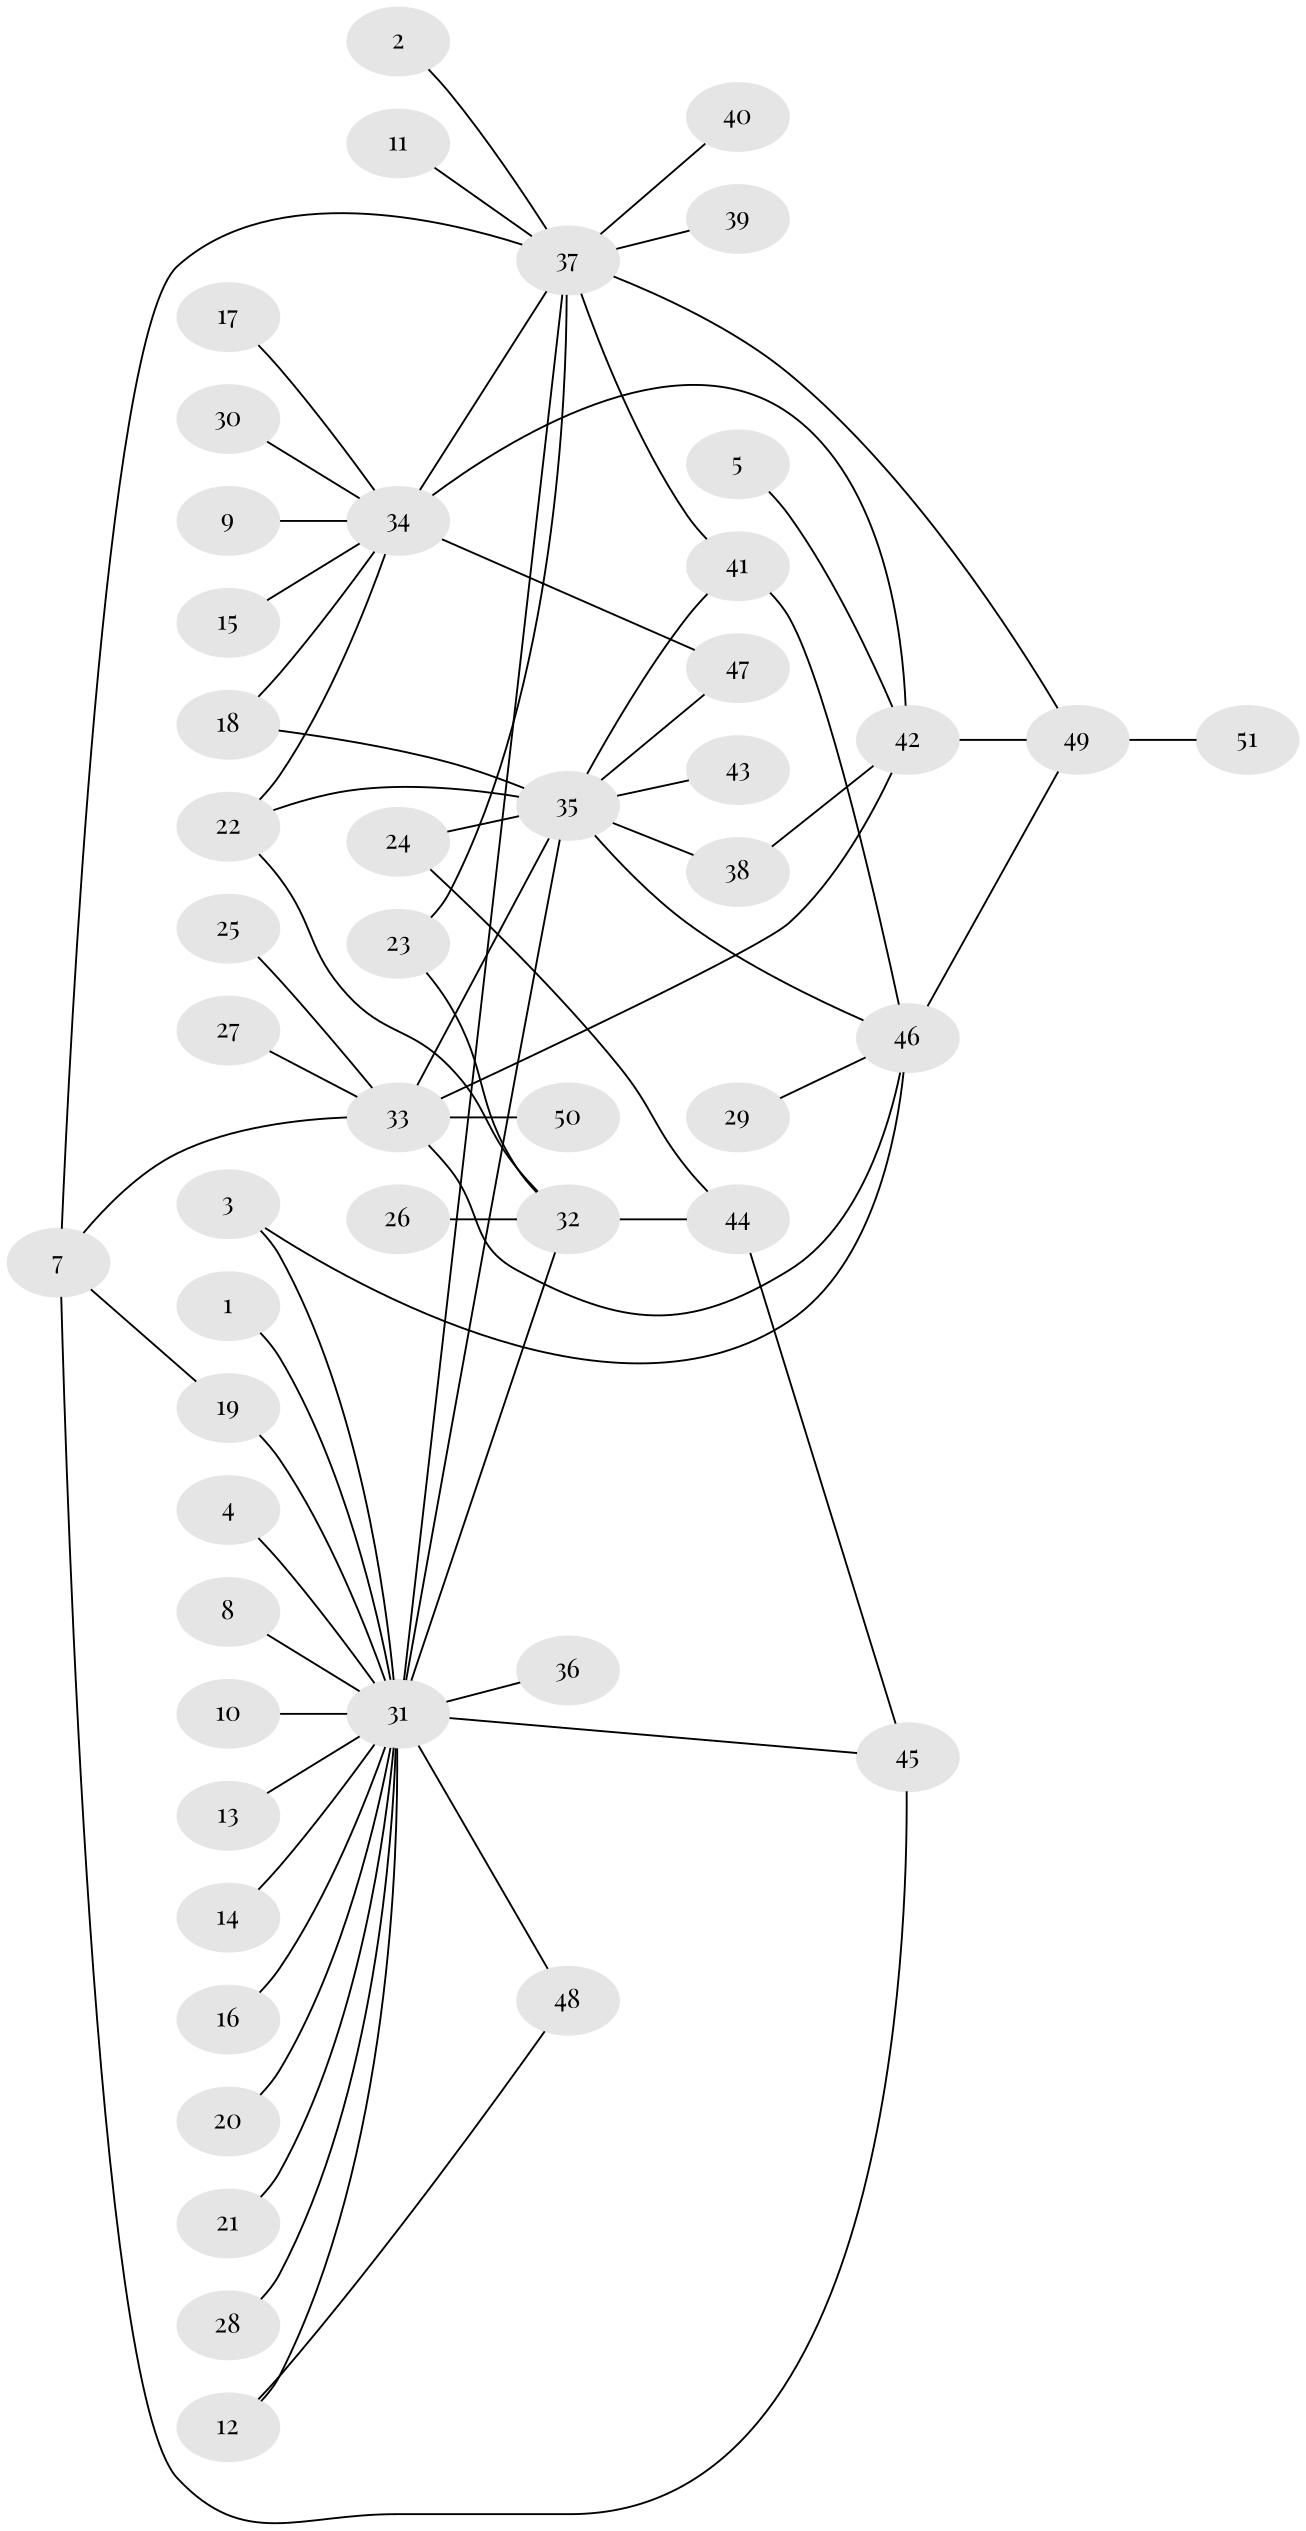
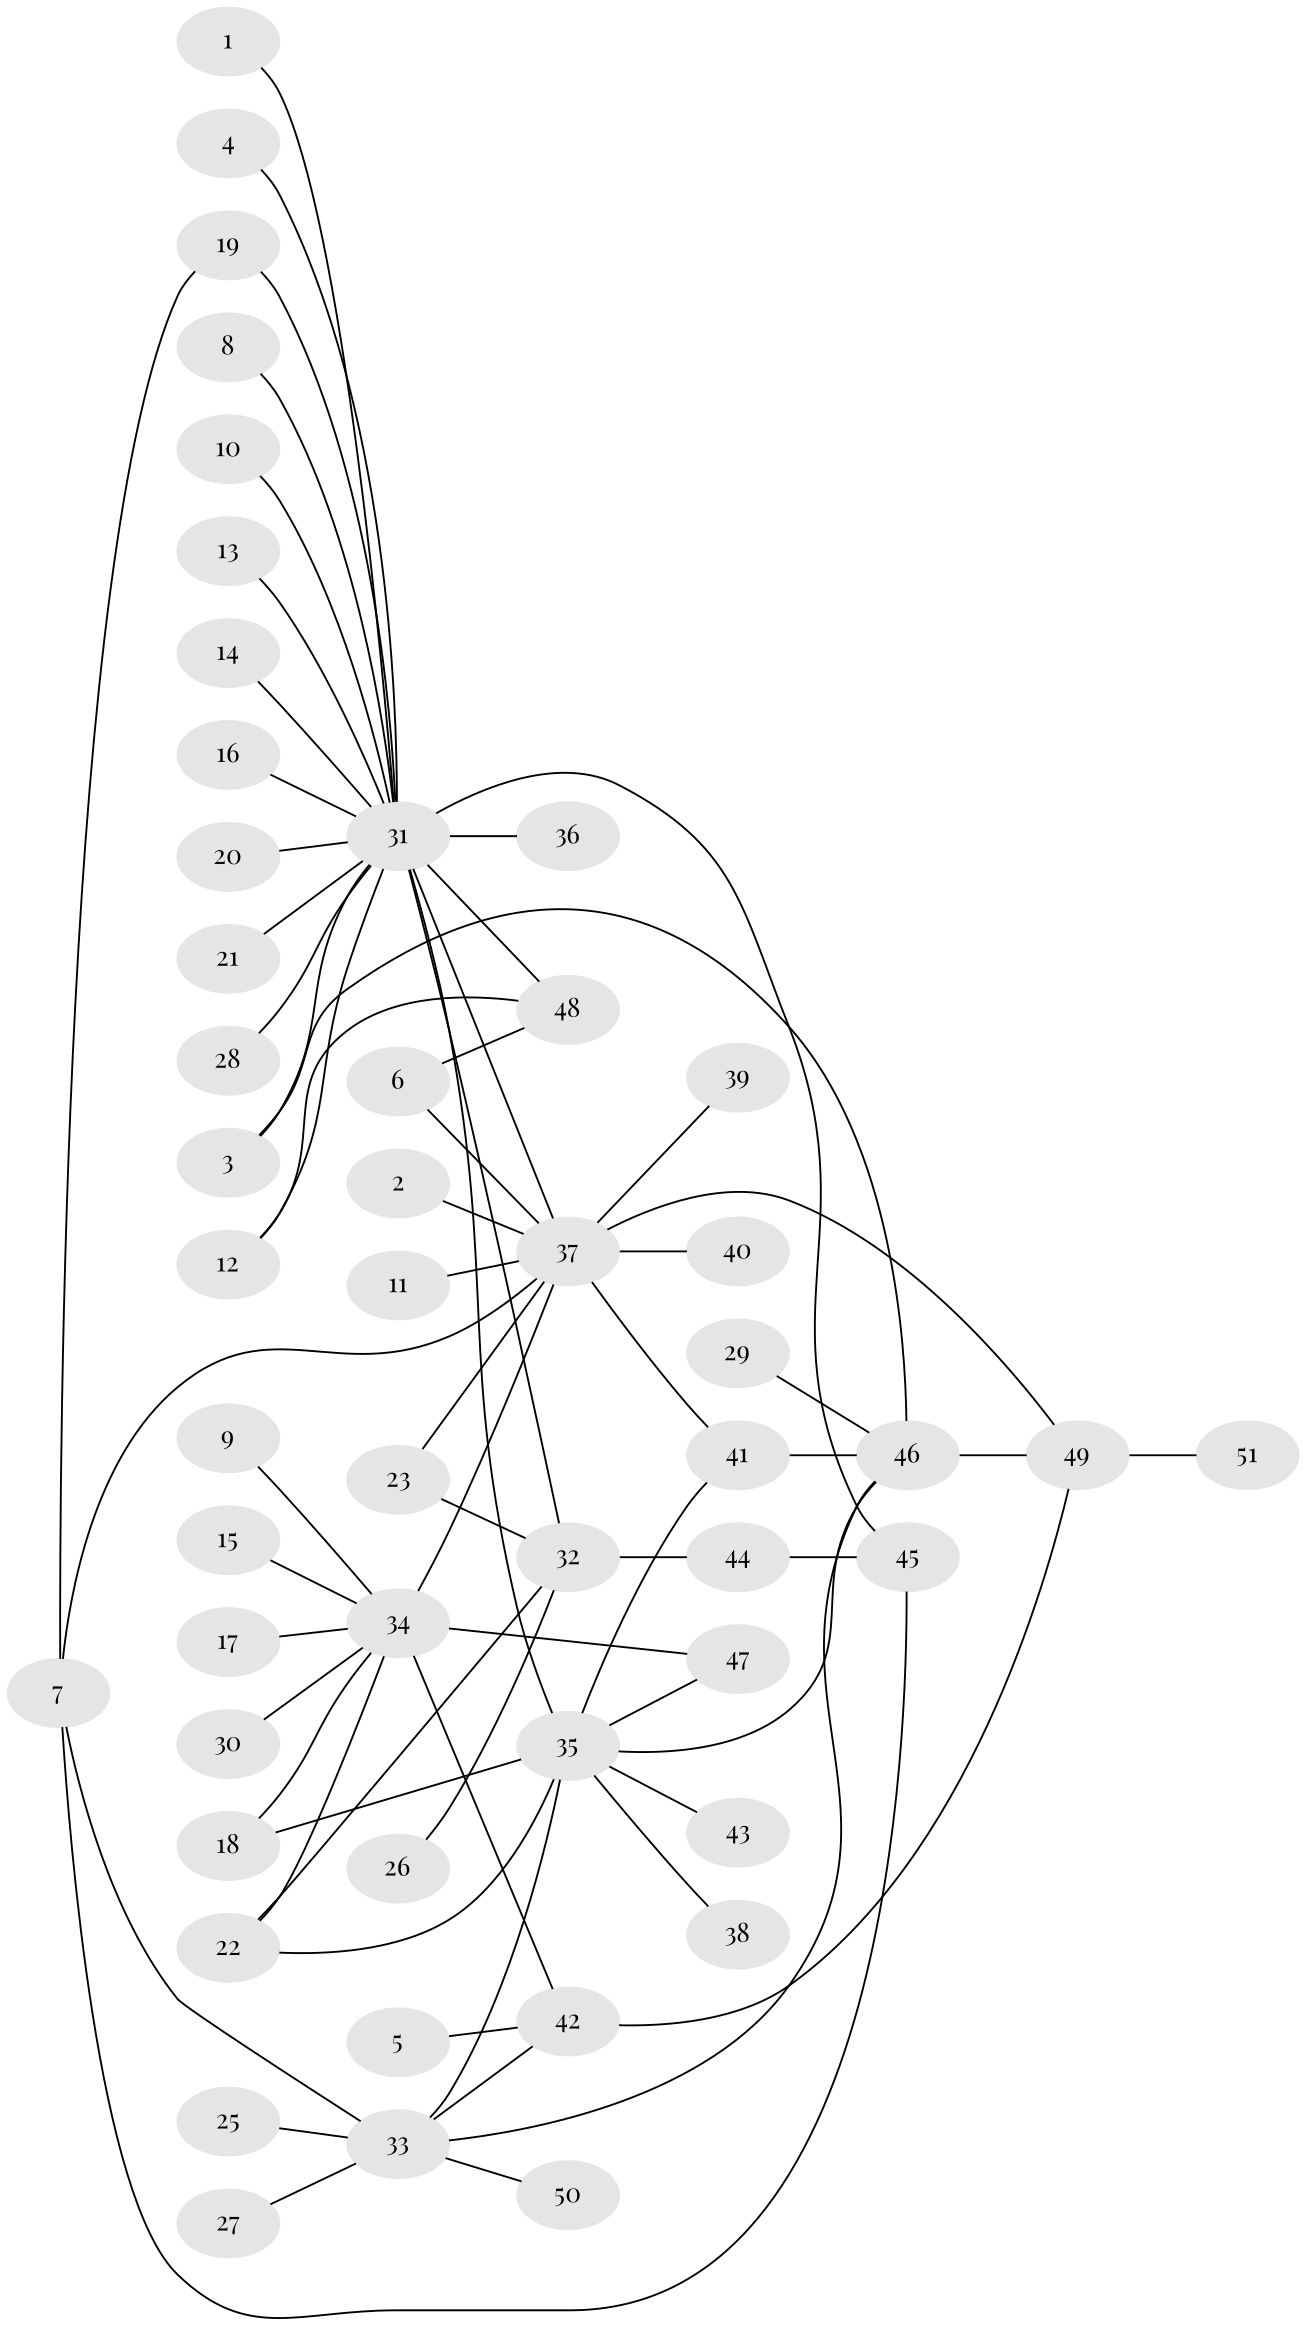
edge "42" -- "38": removed
node "24": removed
node "6": added
